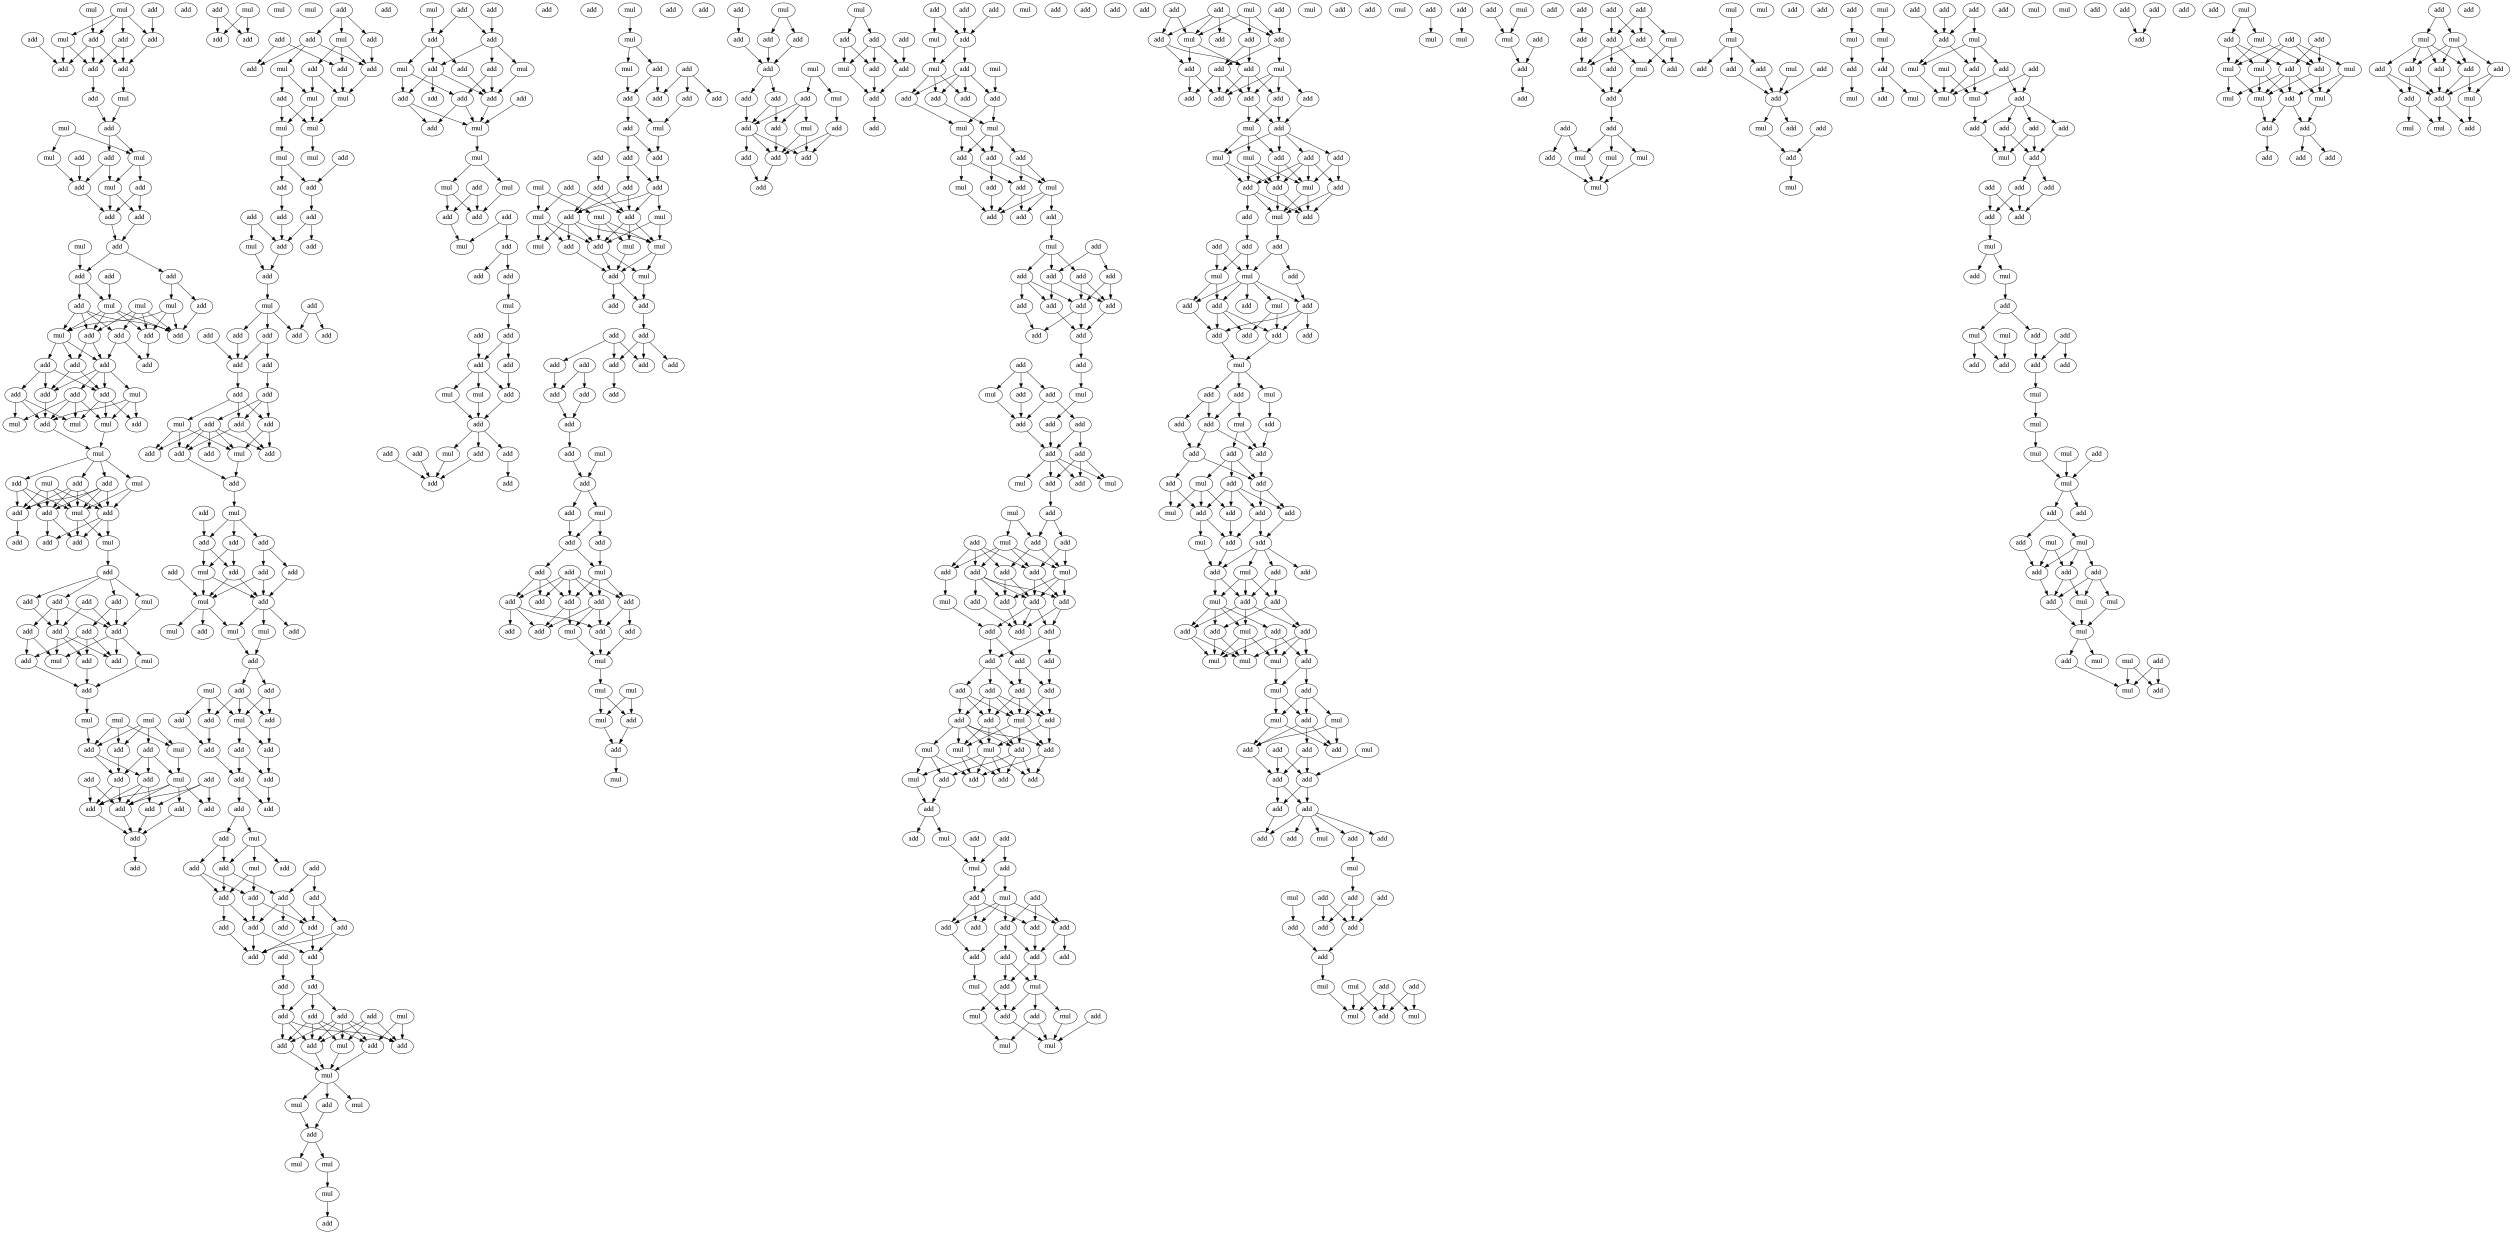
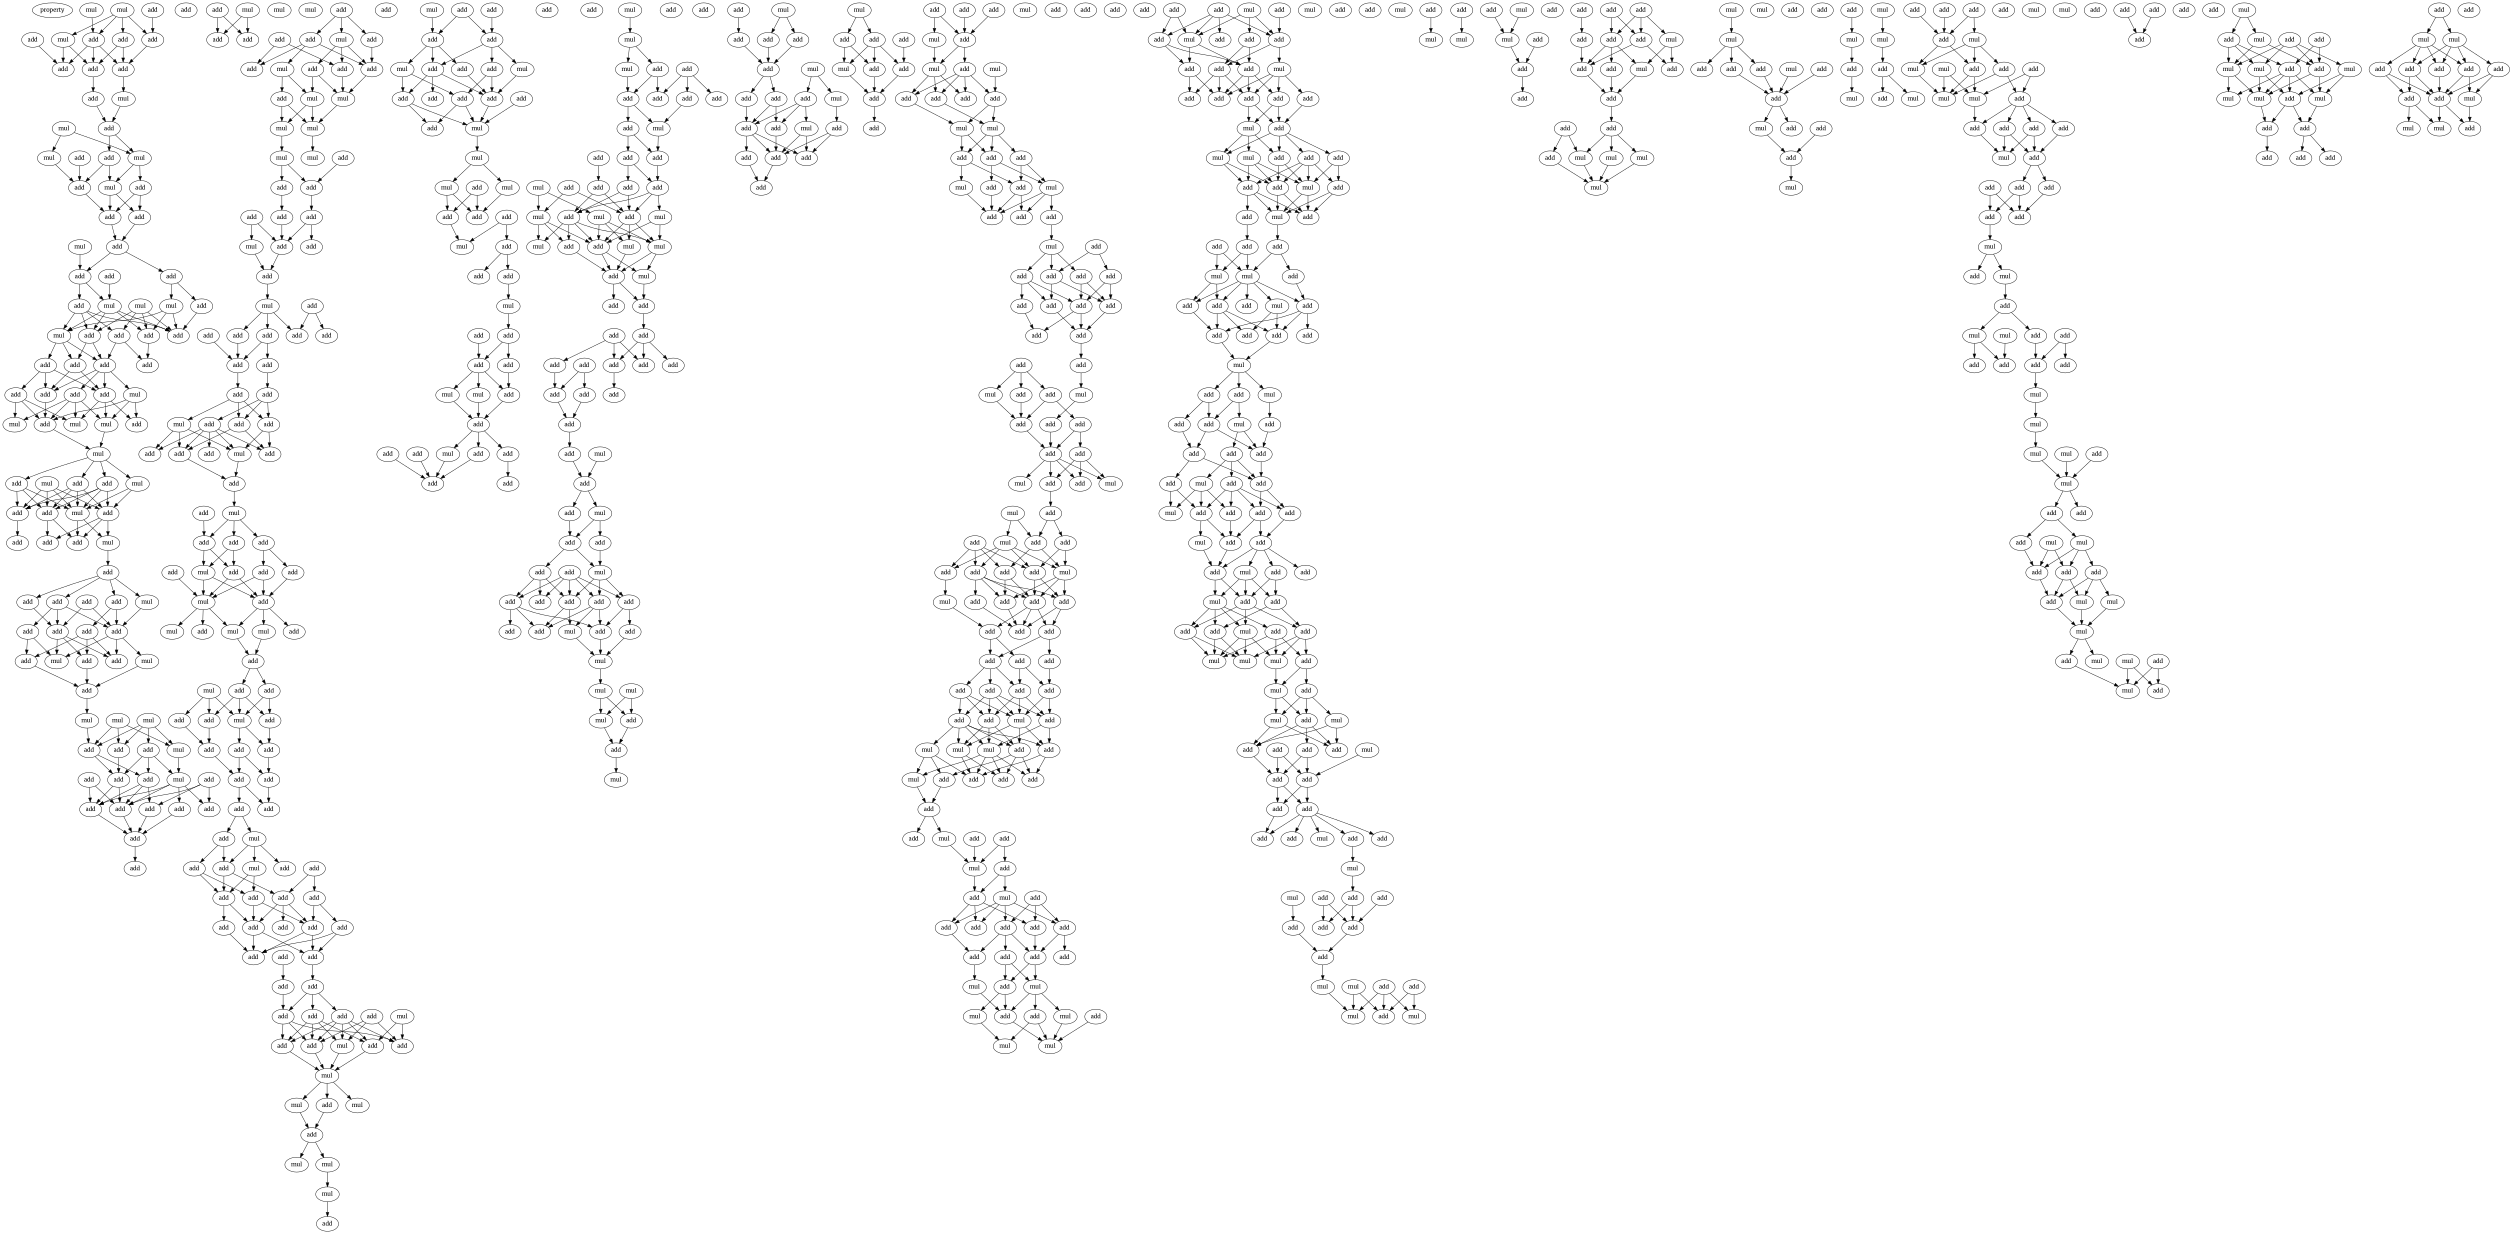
node "property": added
